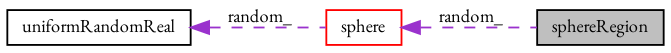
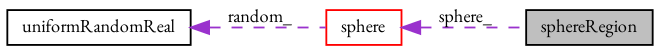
edge "sphereRegion" -> "sphere": label " random_" -> " sphere_"
